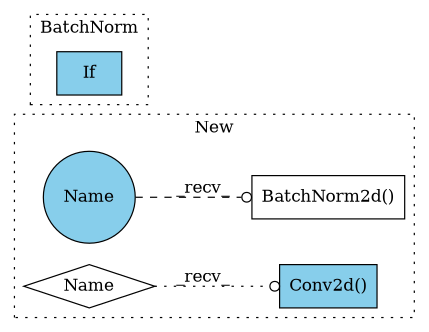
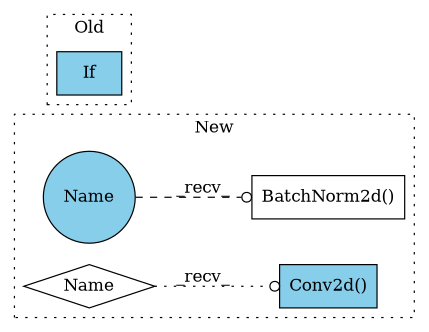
cluster "BatchNorm": label "BatchNorm" -> "Old"
